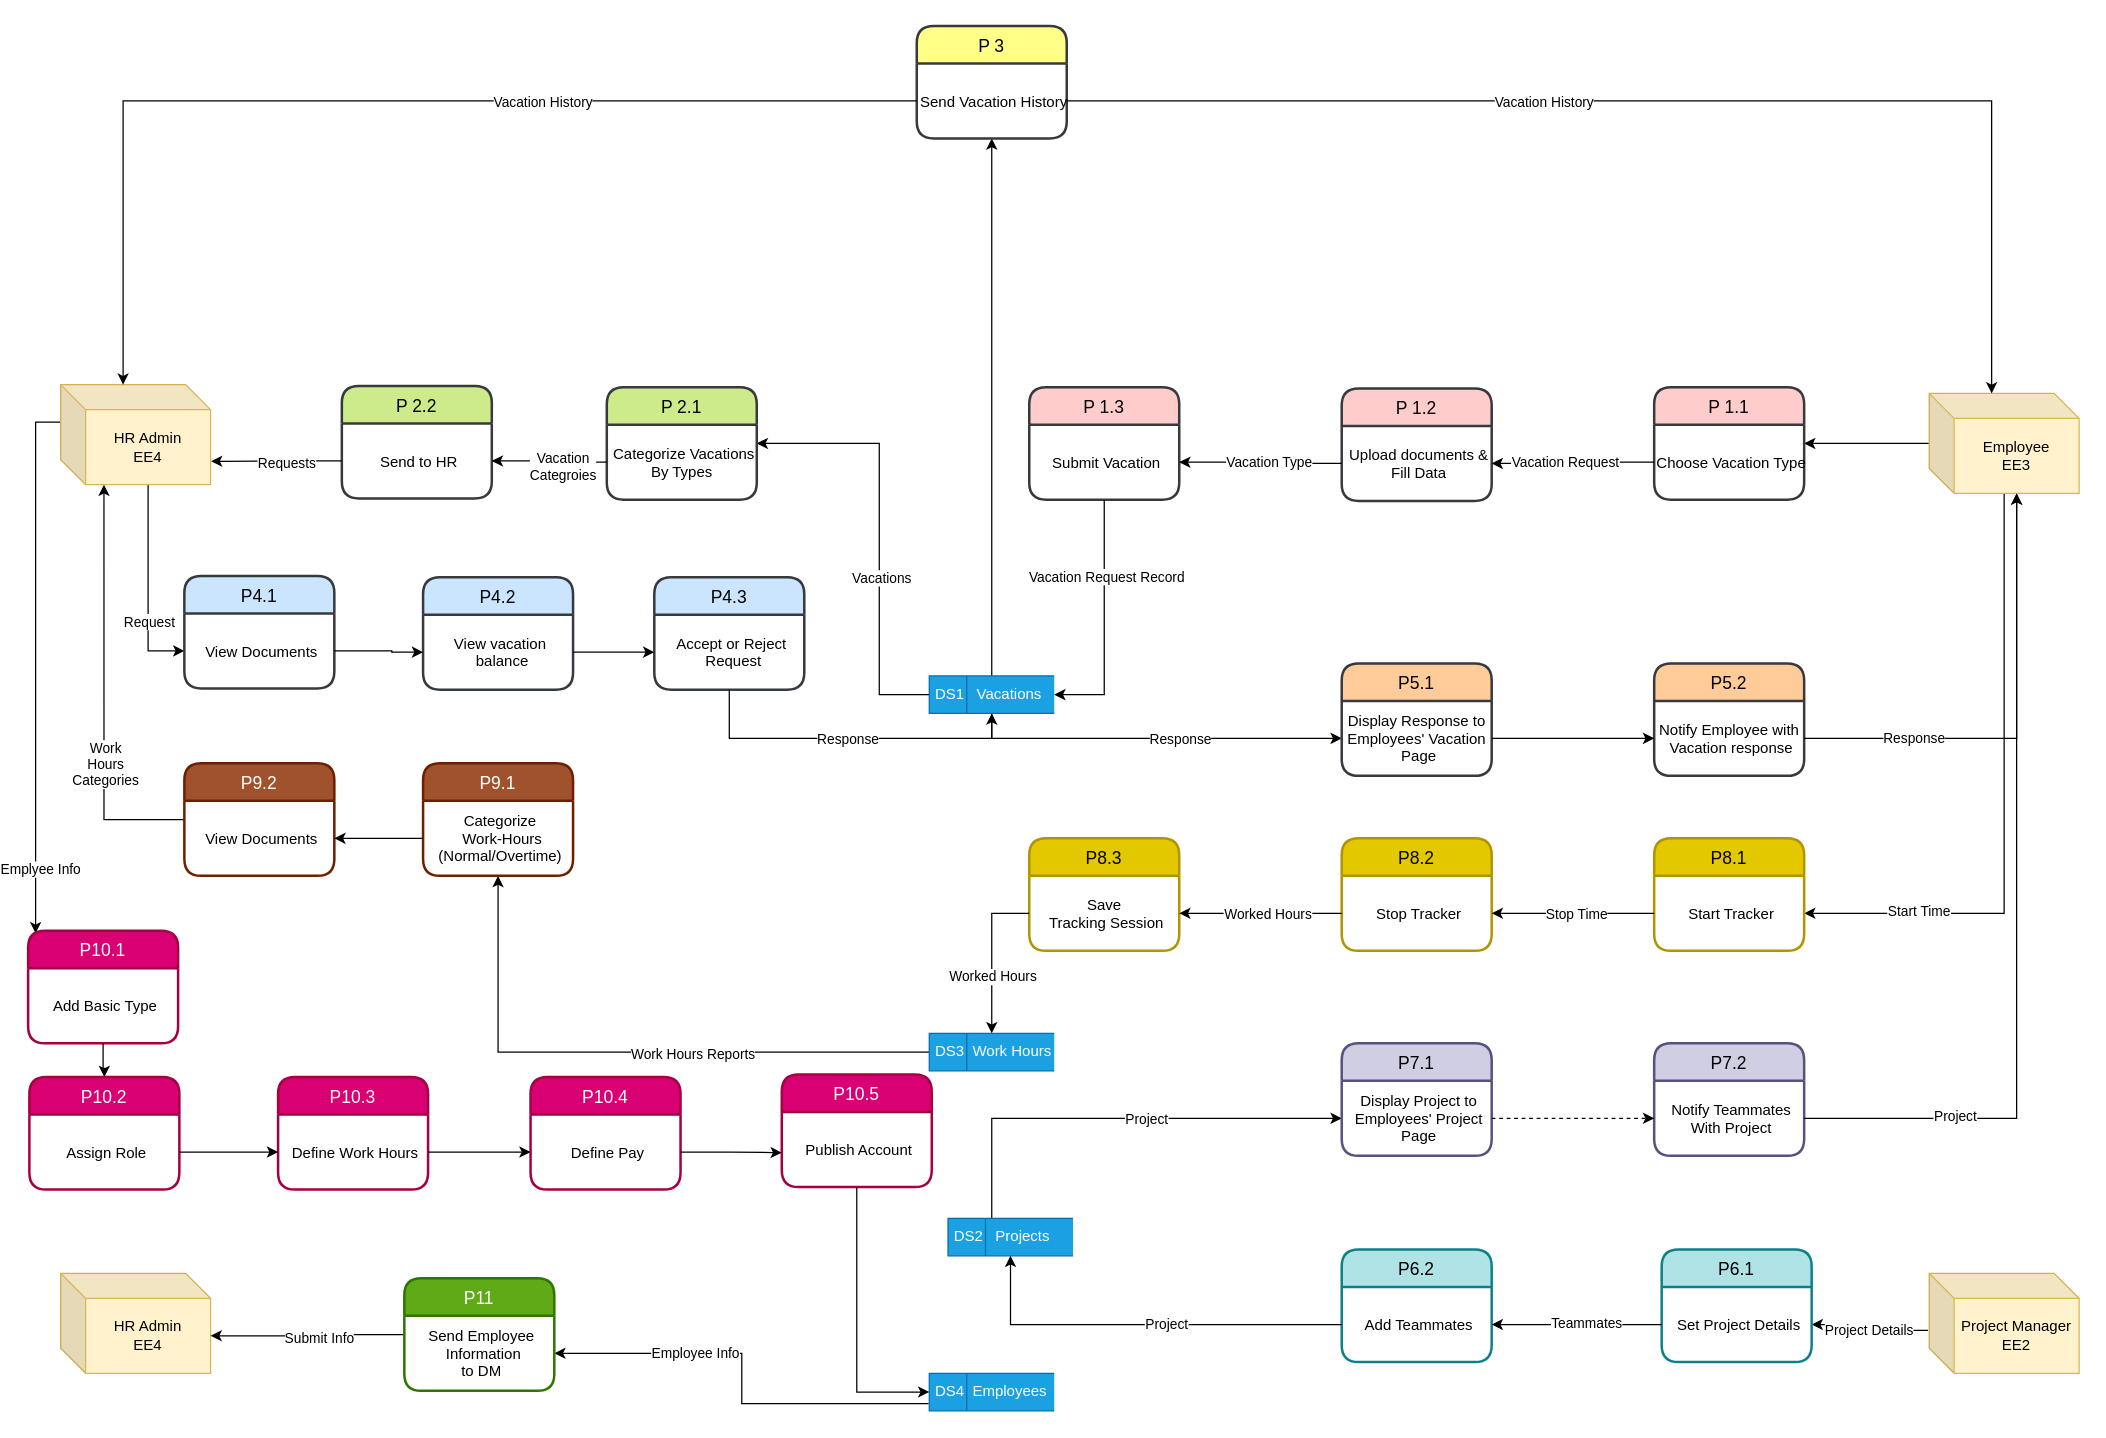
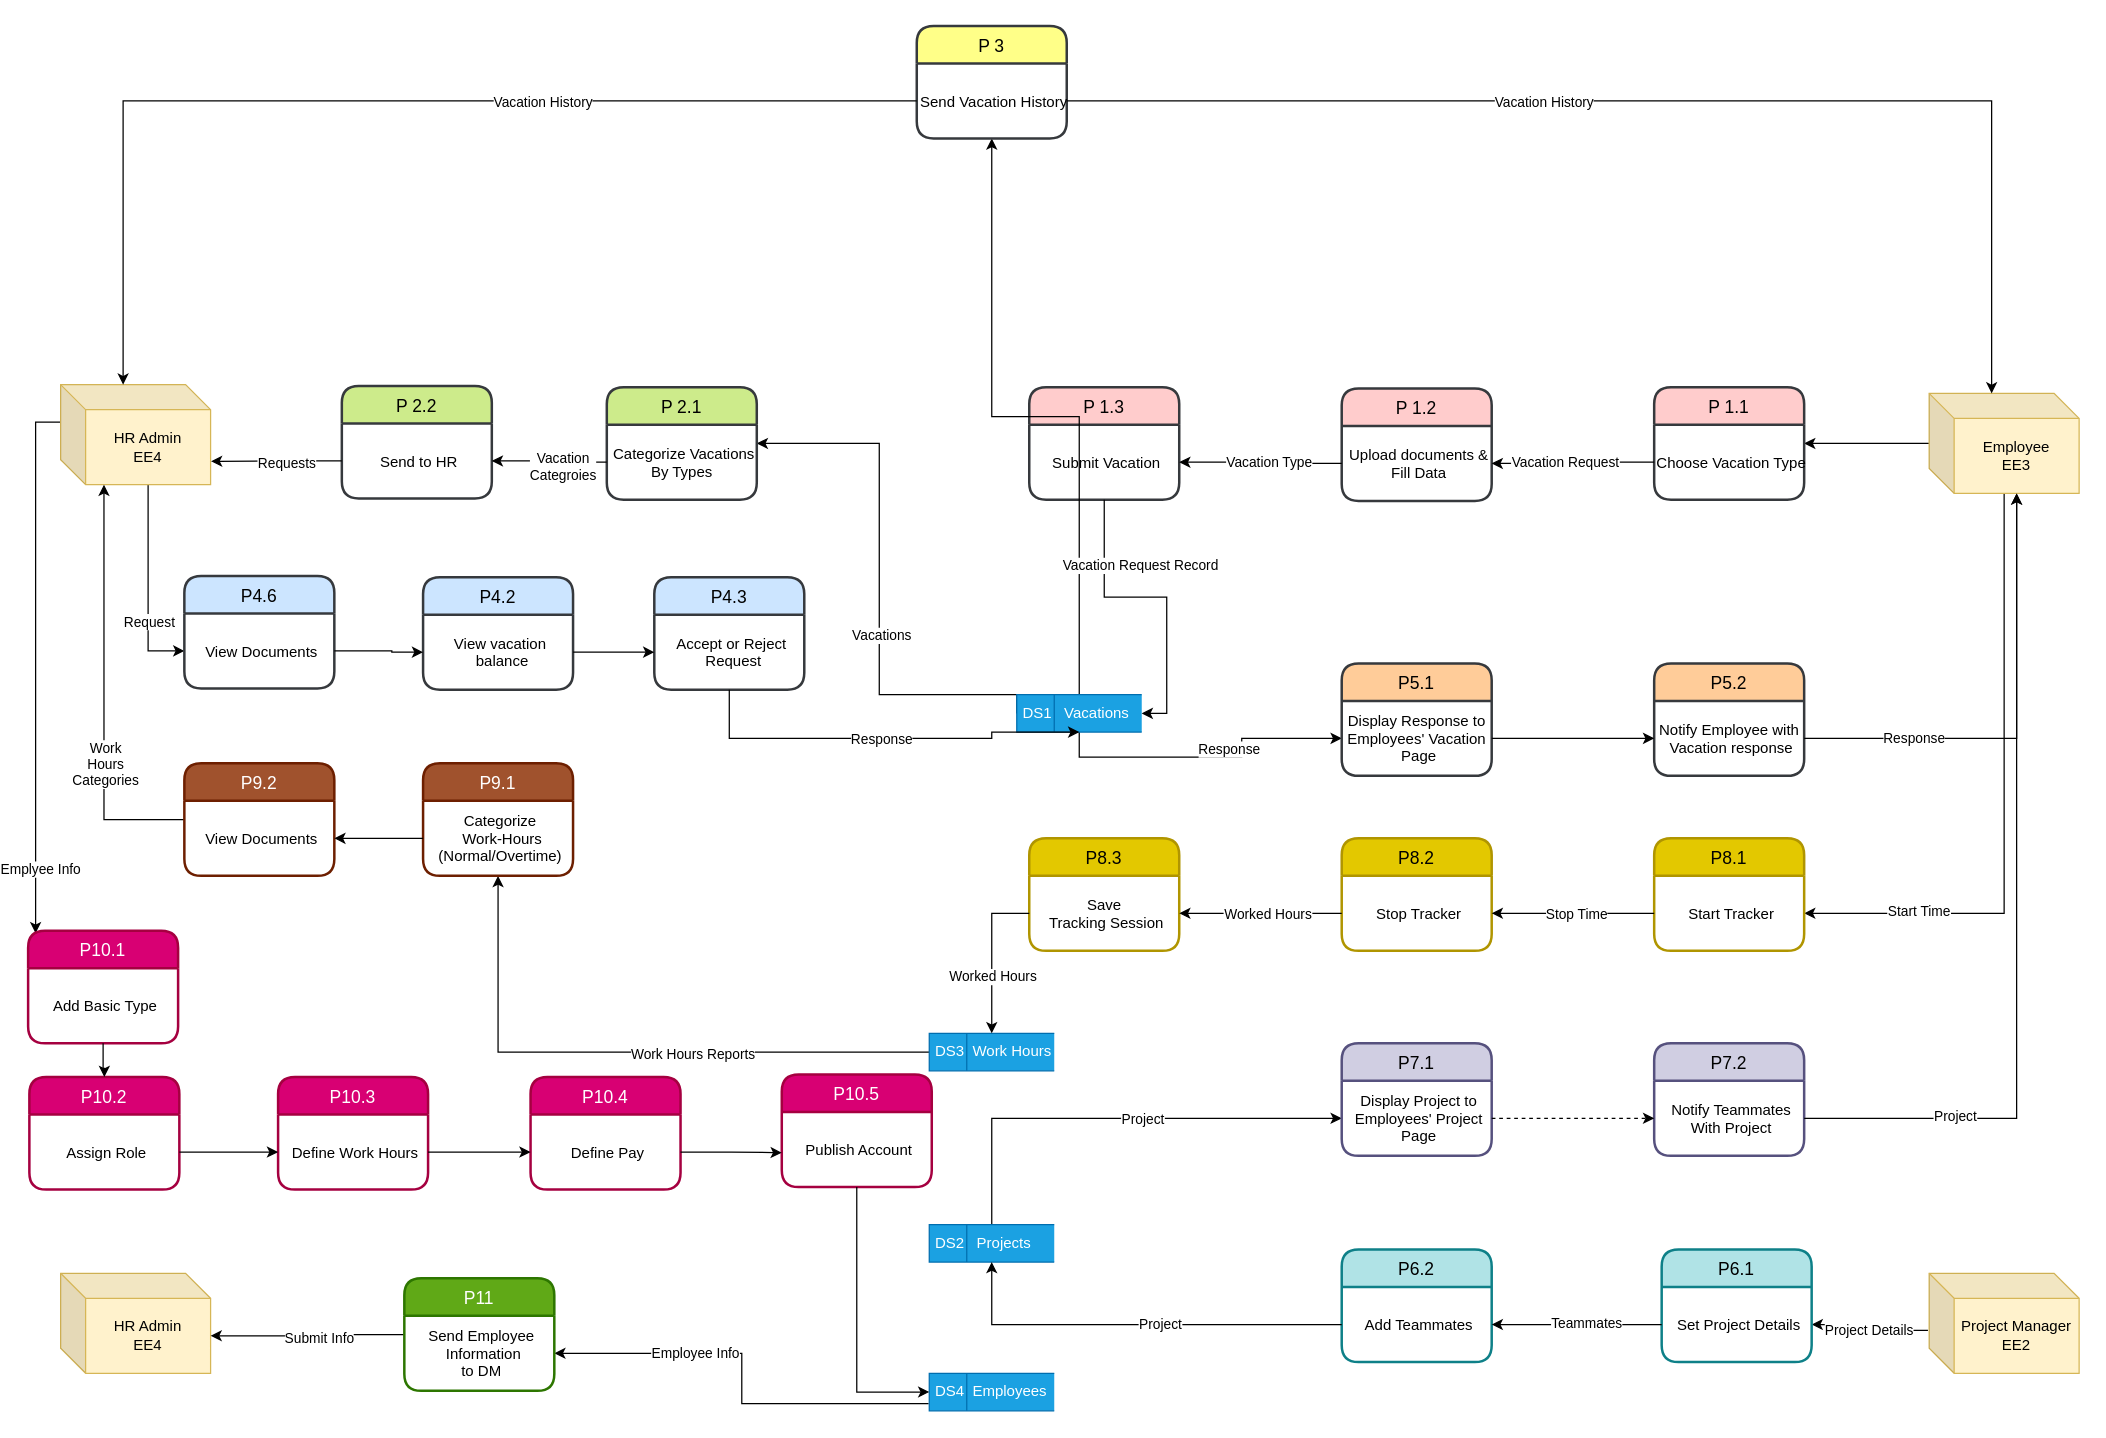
node "P4.1": label "P4.1" -> "P4.6"
node "DS1 Vacations": moved (992, 694) -> (1079, 713)
node "DS2 Projects": moved (1011, 1237) -> (992, 1243)
